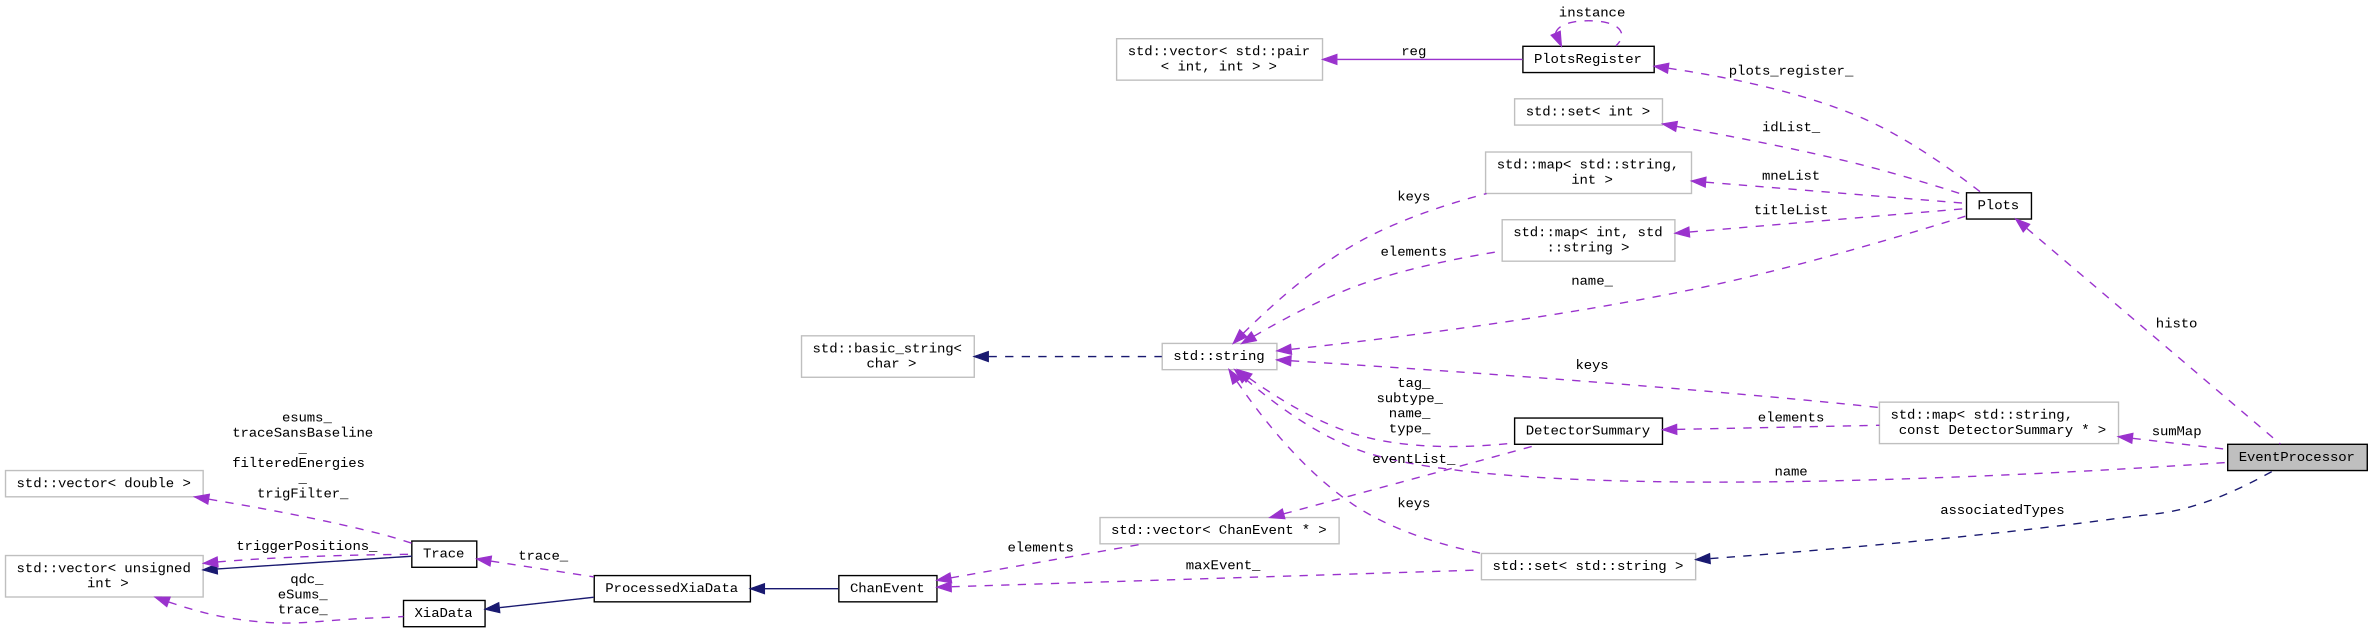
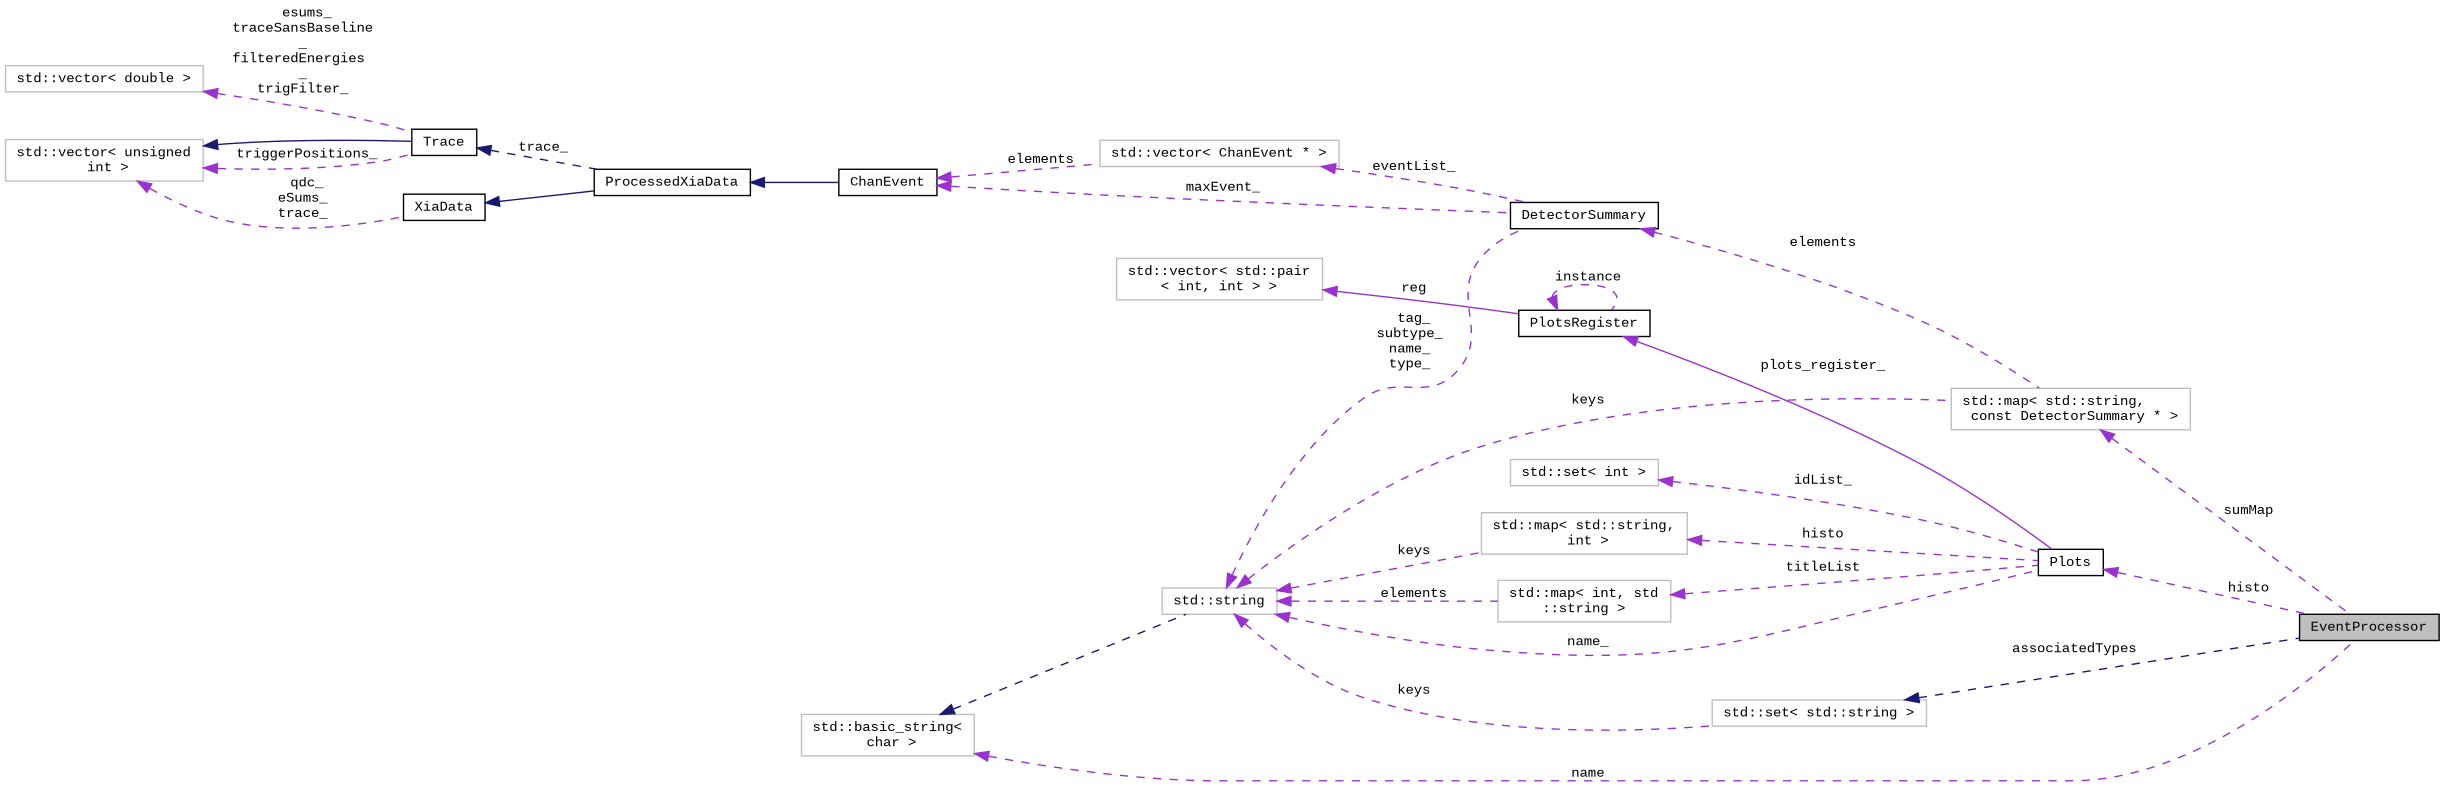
edge "Plots" -> "PlotsRegister": style dashed -> solid
edge "Plots" -> "std::map< std::string, int >": label " mneList" -> " histo"
edge "EventProcessor" -> "std::string": now "EventProcessor" -> "std::basic_string< char >"
edge "ProcessedXiaData" -> "Trace": color darkorchid3 -> midnightblue
edge "std::set< std::string >" -> "ChanEvent": now "DetectorSummary" -> "ChanEvent"
